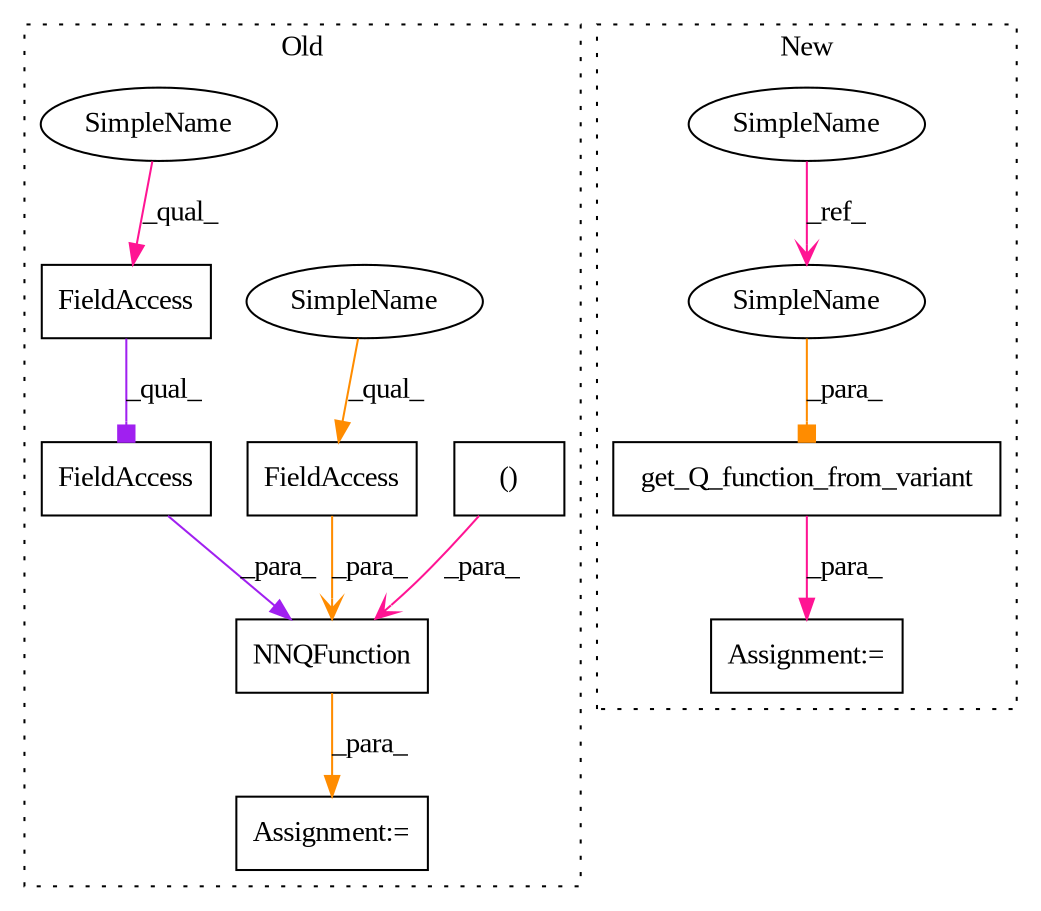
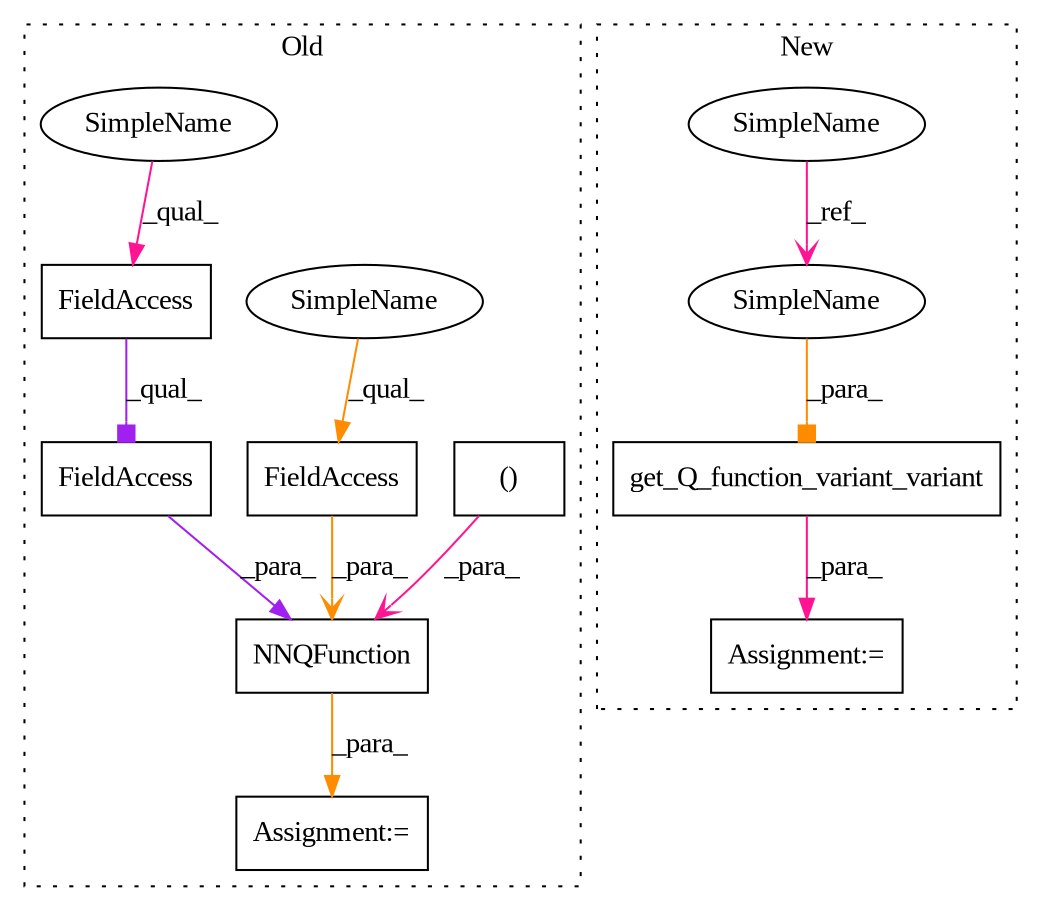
node "get_Q_function_from_variant": label "get_Q_function_from_variant" -> "get_Q_function_variant_variant"
